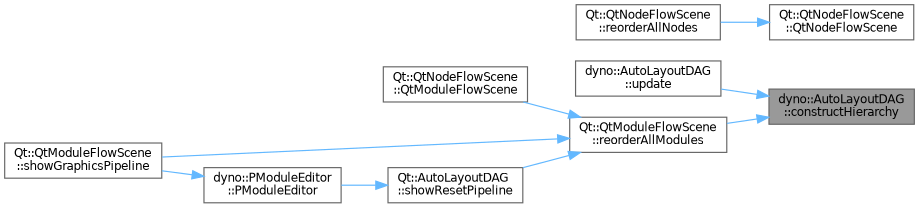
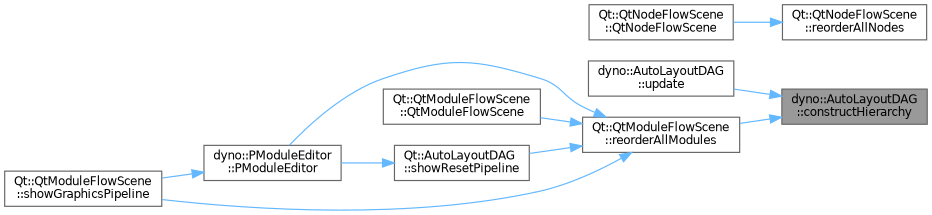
edge "Qt::QtNodeFlowScene ::reorderAllNodes" -> "Qt::QtNodeFlowScene ::QtNodeFlowScene": reversed
edge "dyno::PModuleEditor ::PModuleEditor" -> "Qt::QtModuleFlowScene ::reorderAllModules": added
node "Qt::QtNodeFlowScene ::QtModuleFlowScene": label "Qt::QtNodeFlowScene ::QtModuleFlowScene" -> "Qt::QtModuleFlowScene ::QtModuleFlowScene"
